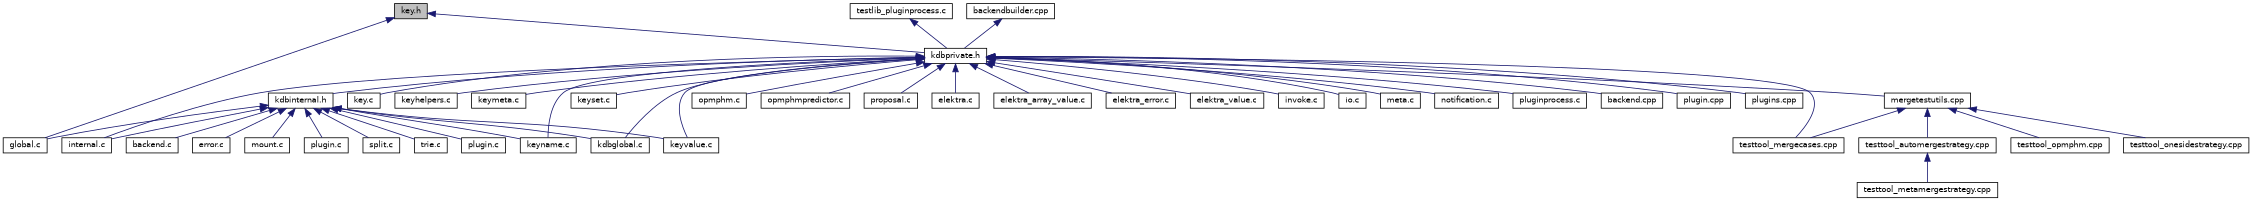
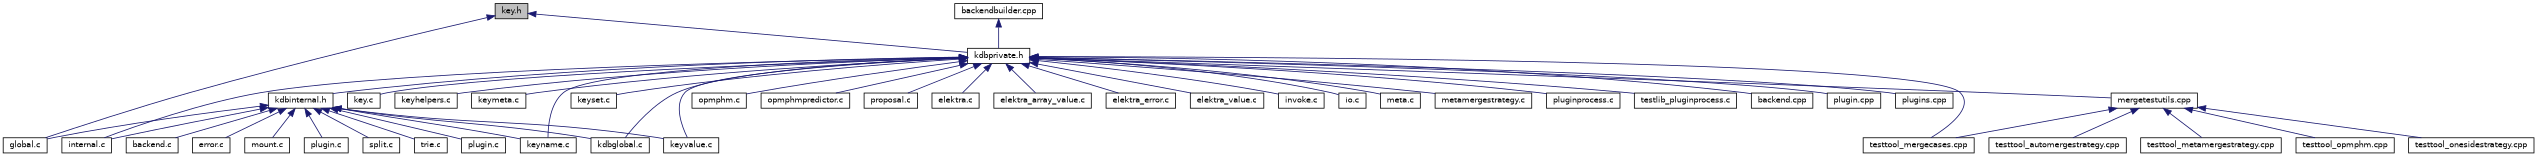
edge "kdbprivate.h" -> "testlib_pluginprocess.c": reversed
node "notification.c": label "notification.c" -> "metamergestrategy.c"
edge "testtool_metamergestrategy.cpp" -> "testtool_automergestrategy.cpp": now "testtool_metamergestrategy.cpp" -> "mergetestutils.cpp"
